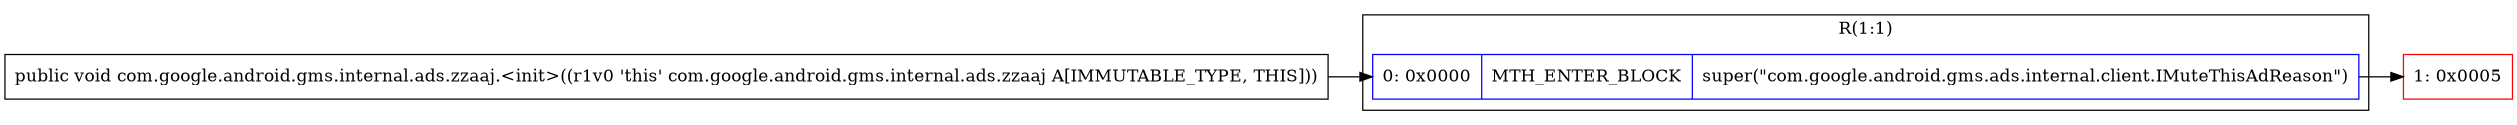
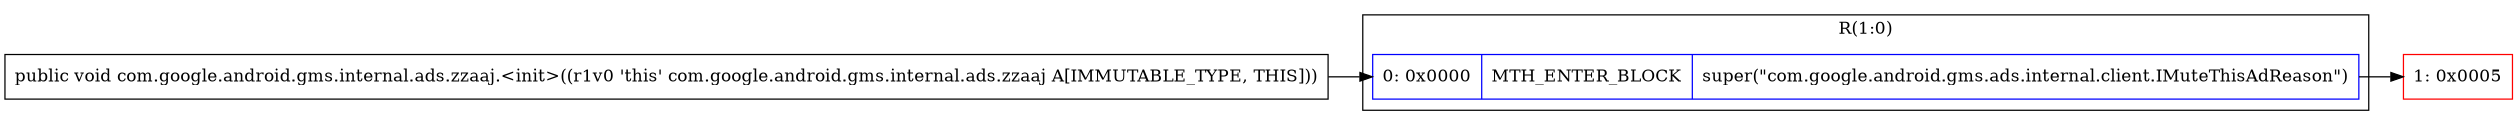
cluster "R(1:1)": label "R(1:1)" -> "R(1:0)"
